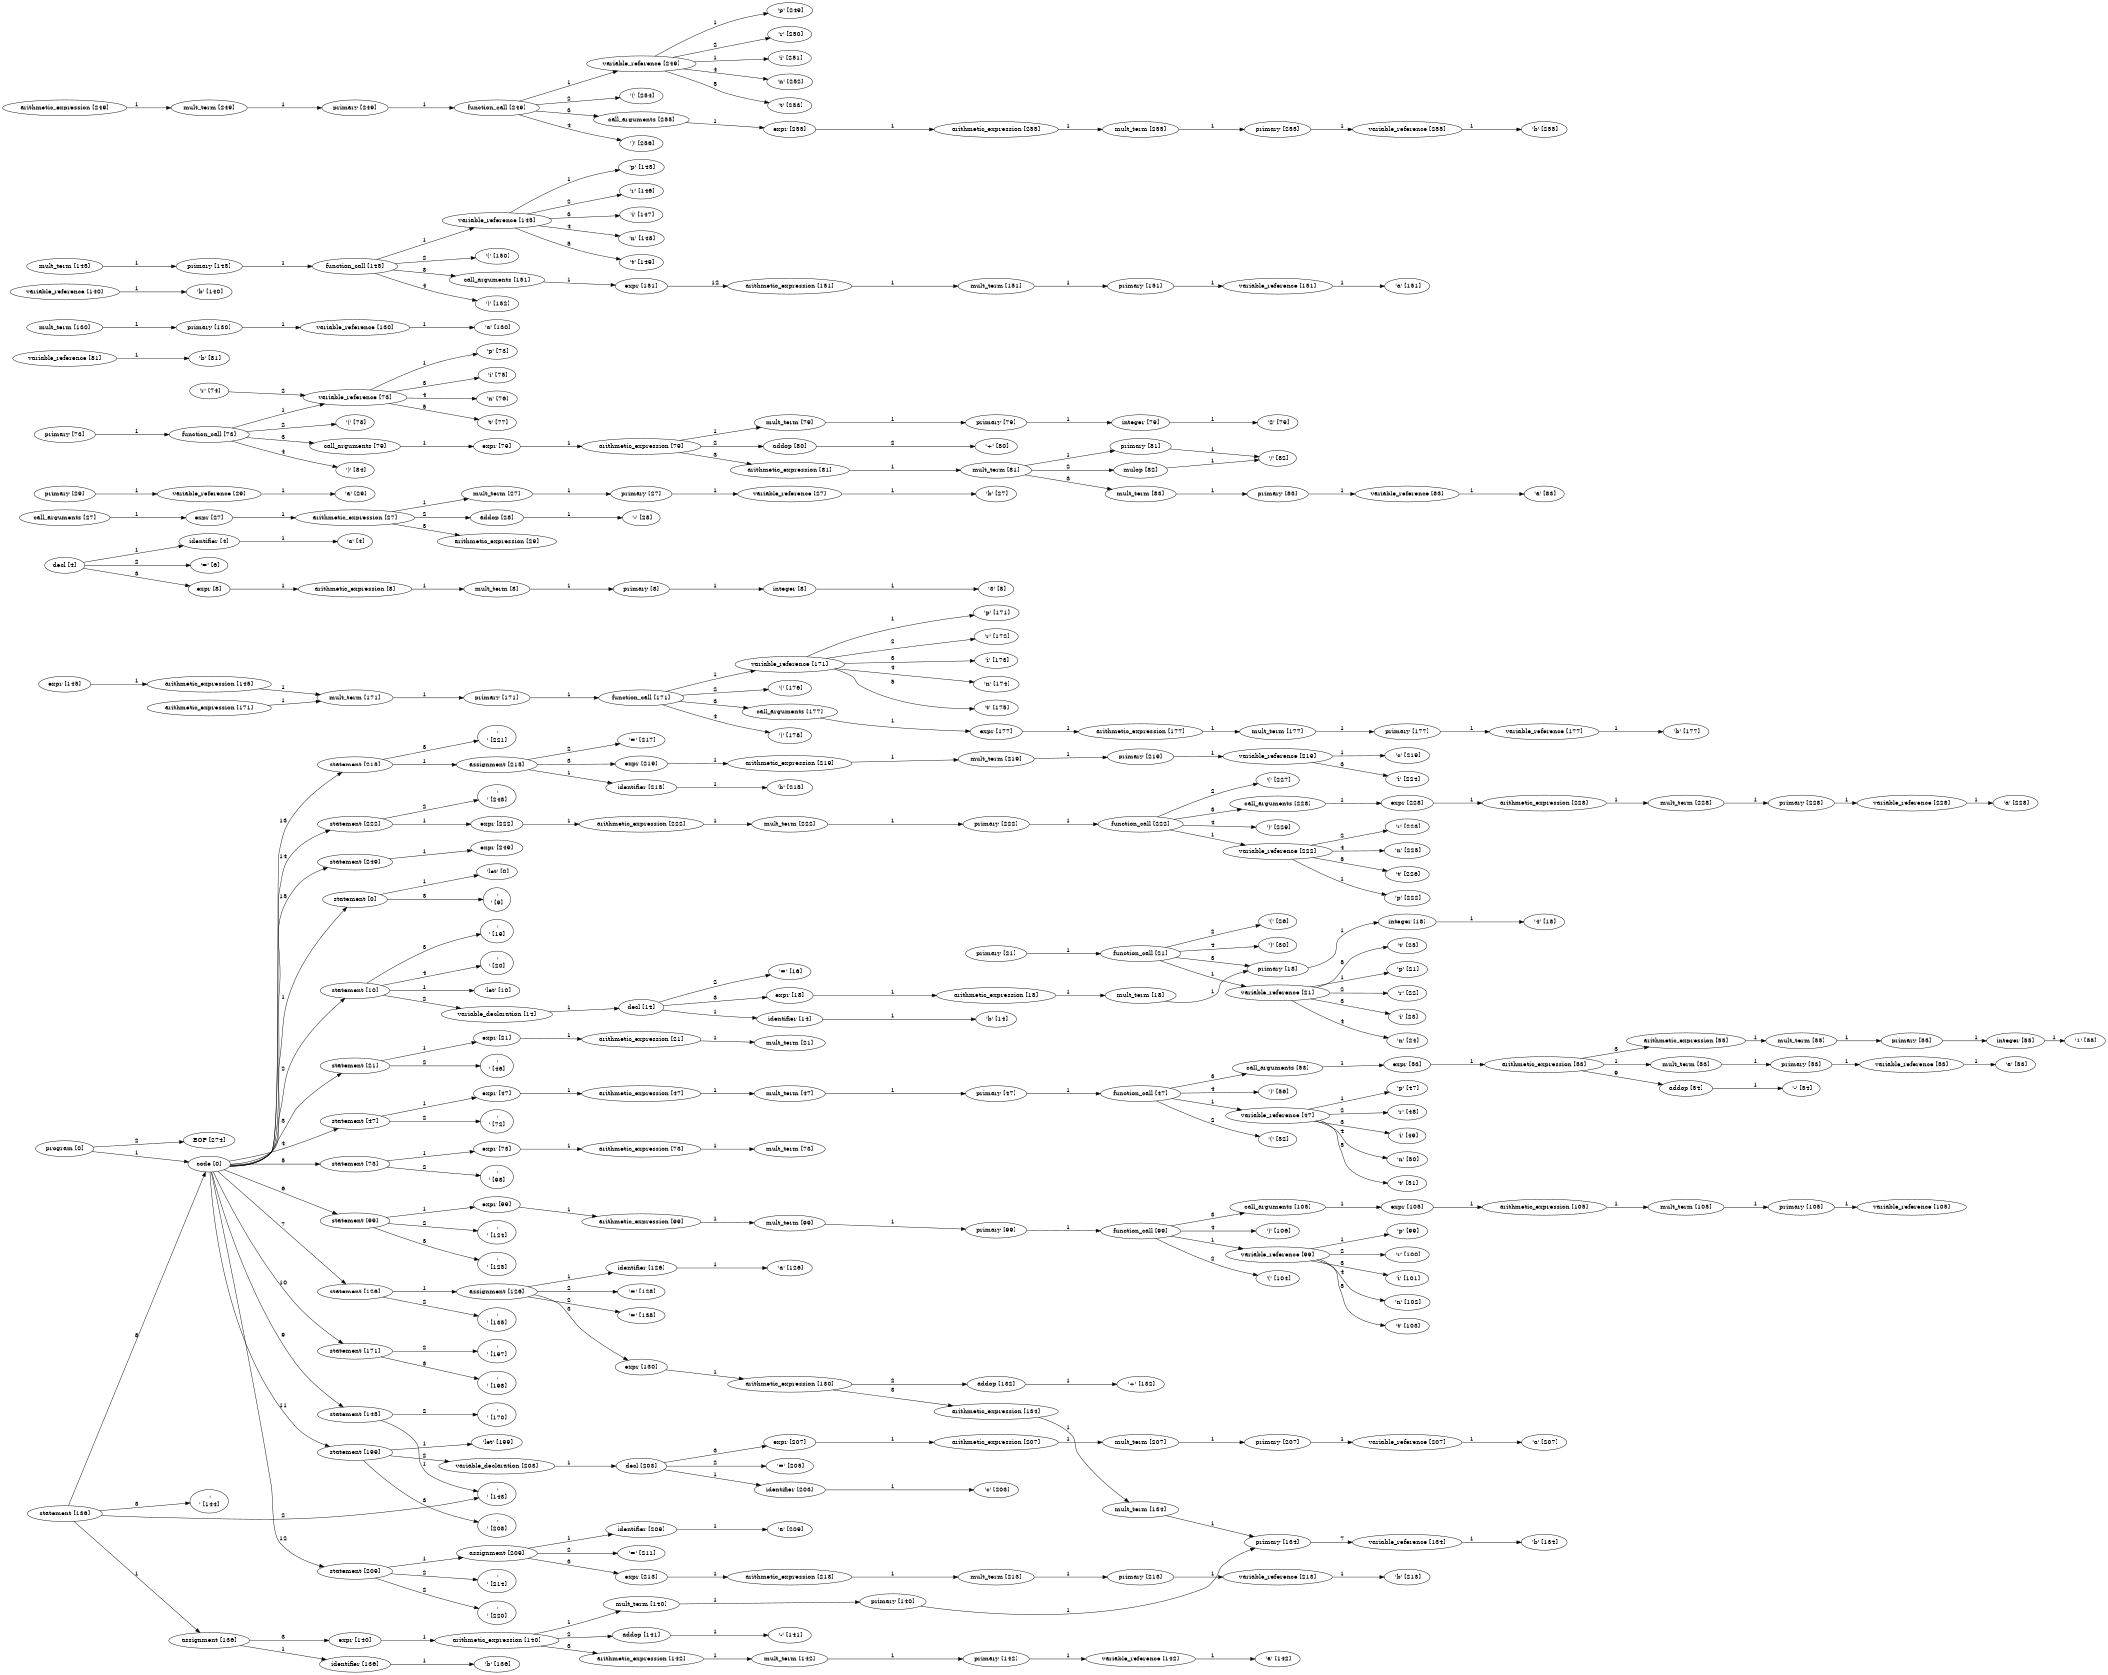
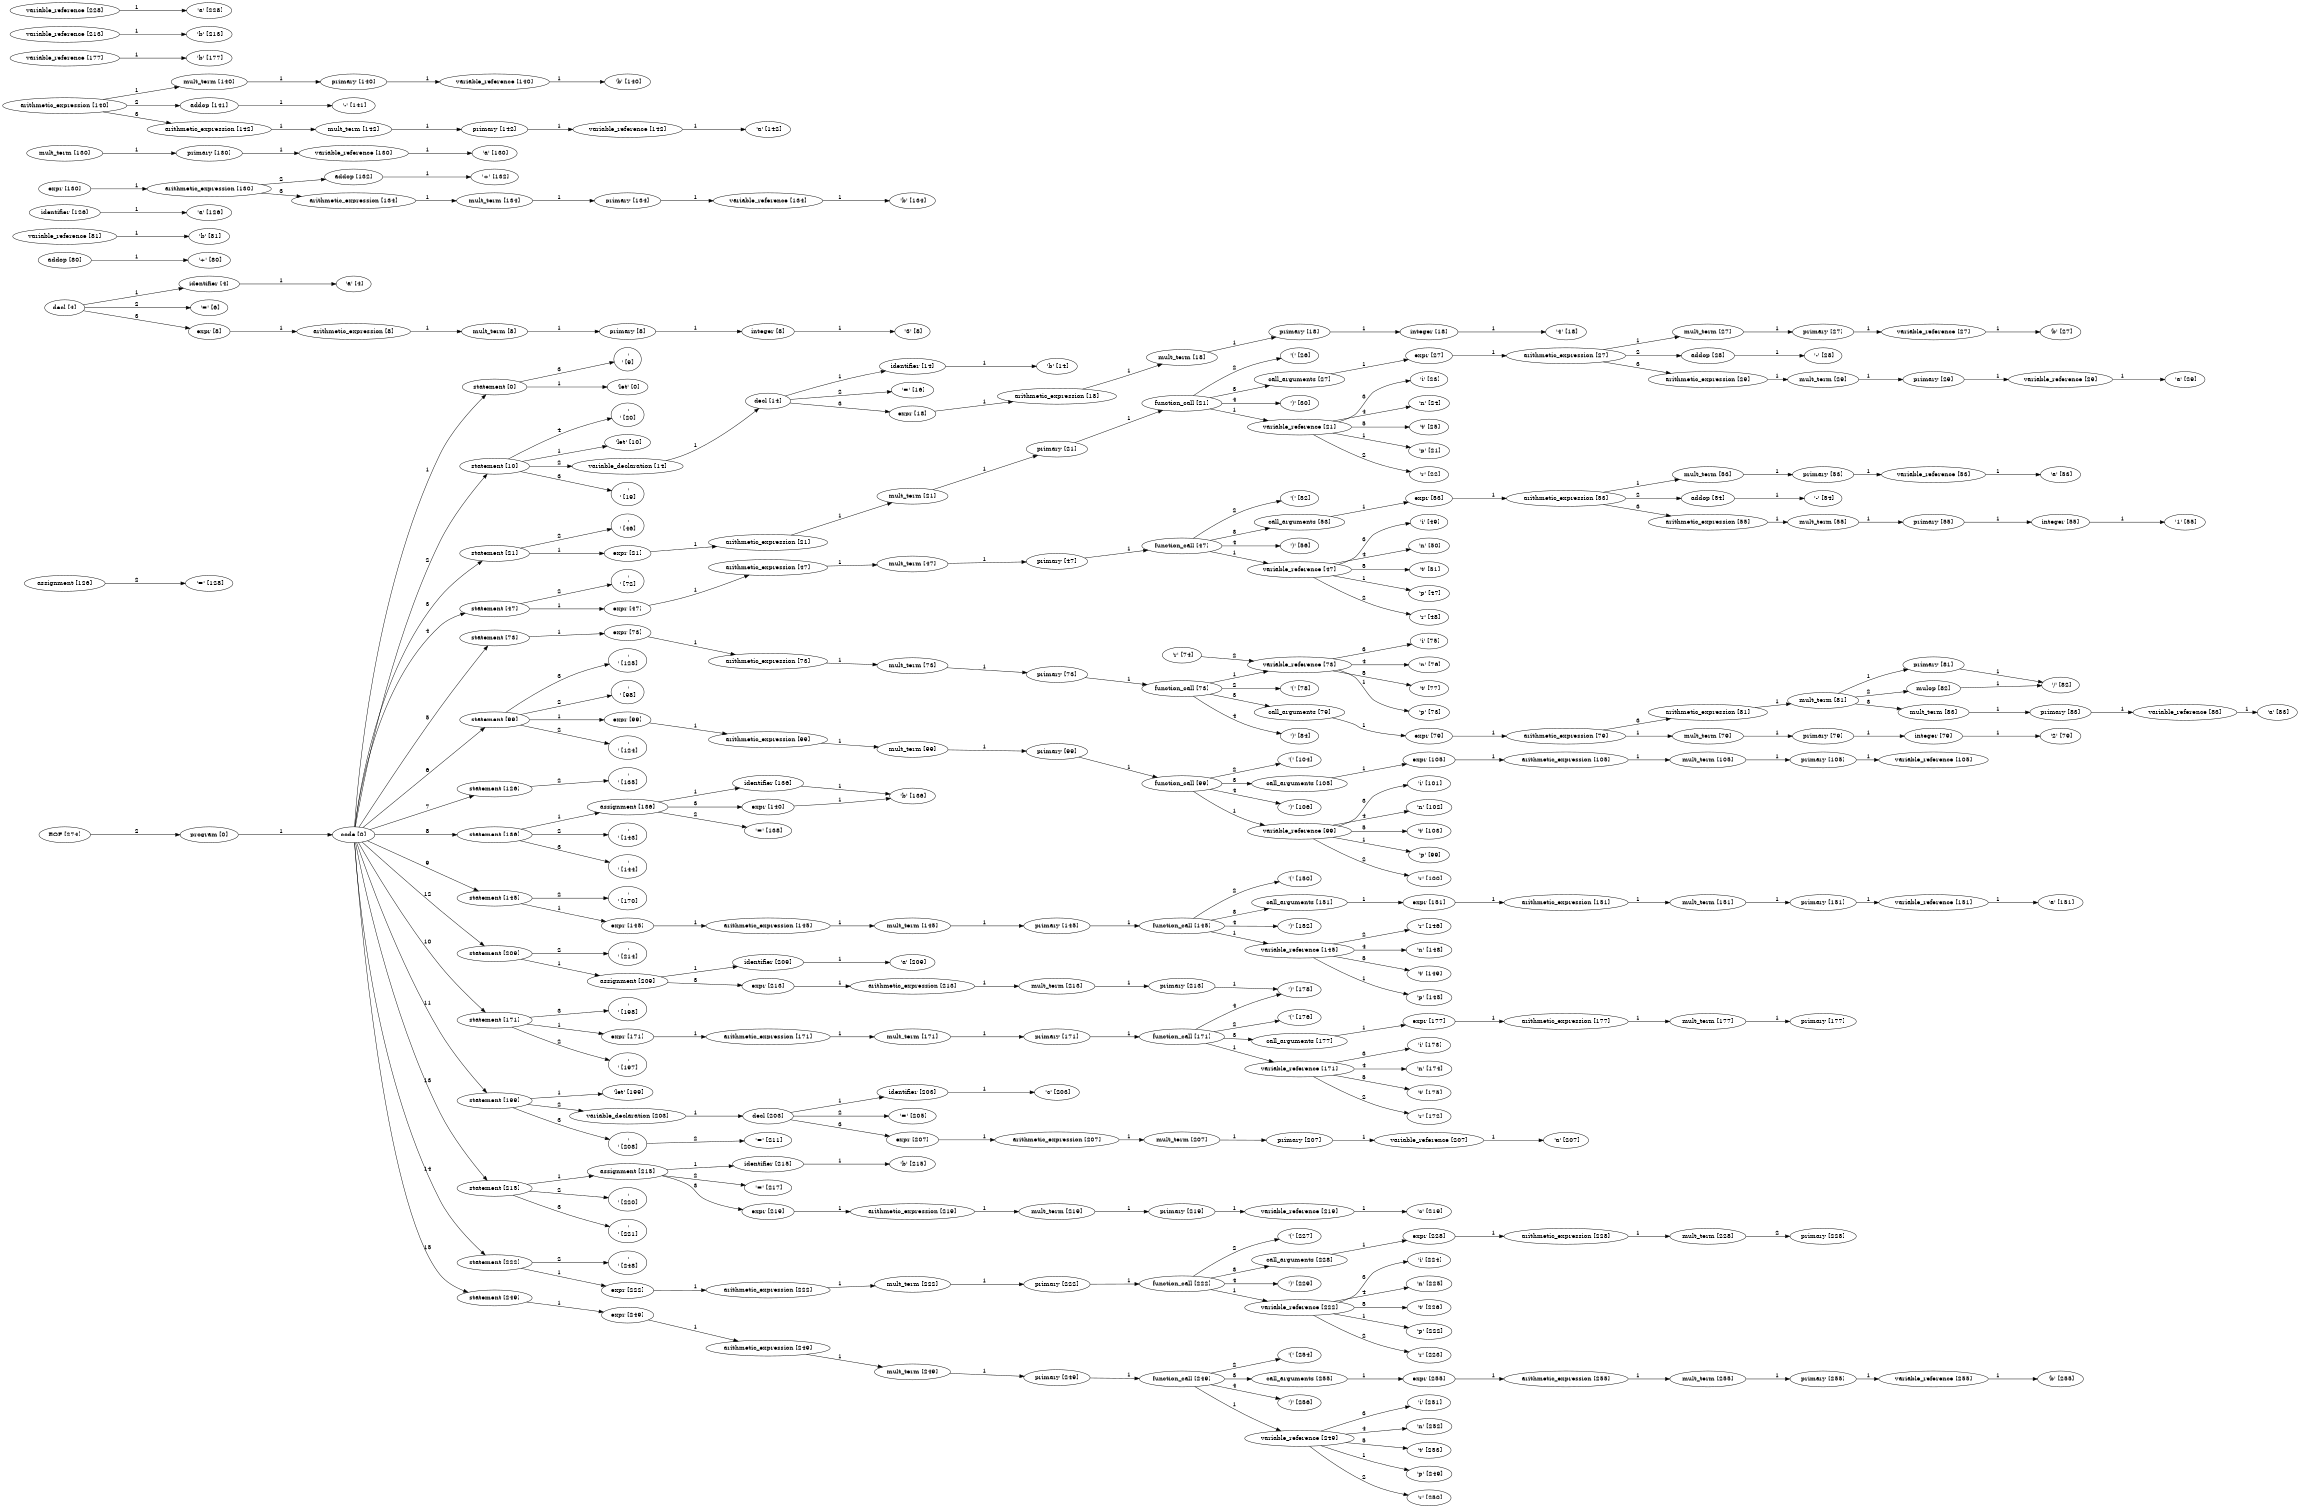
edge "variable_reference [249]" -> "'i' [251]": label "1" -> "3"
node "'i' [147]": removed
edge "expr [151]" -> "arithmetic_expression [151]": label "12" -> "1"
node "mult_term [29]": added
edge "addop [80]" -> "'+' [80]": label "2" -> "1"
edge "arithmetic_expression [79]" -> "addop [80]": removed, label "2"
edge "mult_term [21]" -> "primary [21]": added, label "1"
node "'p' [171]": removed
edge "mult_term [73]" -> "primary [73]": added, label "1"
edge "arithmetic_expression [145]" -> "mult_term [171]": now "arithmetic_expression [145]" -> "mult_term [145]"
edge "primary [177]" -> "variable_reference [177]": removed, label "1"
edge "variable_reference [219]" -> "'i' [224]": now "variable_reference [222]" -> "'i' [224]"
edge "mult_term [228]" -> "primary [228]": label "1" -> "2"
edge "primary [228]" -> "variable_reference [228]": removed, label "1"
edge "function_call [21]" -> "primary [18]": now "function_call [21]" -> "call_arguments [27]"
node "expr [171]": added
edge "arithmetic_expression [53]" -> "addop [54]": label "9" -> "2"
edge "program [0]" -> "EOF [274]": reversed
edge "statement [73]" -> "' ' [98]": now "statement [99]" -> "' ' [98]"
edge "assignment [126]" -> "identifier [126]": removed, label "1"
edge "statement [126]" -> "assignment [126]": removed, label "1"
edge "assignment [126]" -> "'=' [138]": now "assignment [136]" -> "'=' [138]"
edge "assignment [126]" -> "expr [130]": removed, label "3"
edge "expr [249]" -> "arithmetic_expression [249]": added, label "1"
edge "statement [136]" -> "code [0]": reversed
edge "statement [145]" -> "' ' [143]": now "statement [145]" -> "expr [145]"
edge "primary [134]" -> "variable_reference [134]": label "7" -> "1"
edge "assignment [209]" -> "'=' [211]": now "' ' [208]" -> "'=' [211]"
edge "primary [213]" -> "variable_reference [213]": now "primary [213]" -> "')' [178]"
edge "statement [209]" -> "' ' [220]": now "statement [215]" -> "' ' [220]"
edge "primary [140]" -> "primary [134]": now "primary [140]" -> "variable_reference [140]"
edge "expr [140]" -> "arithmetic_expression [140]": now "expr [140]" -> "'b' [136]"
